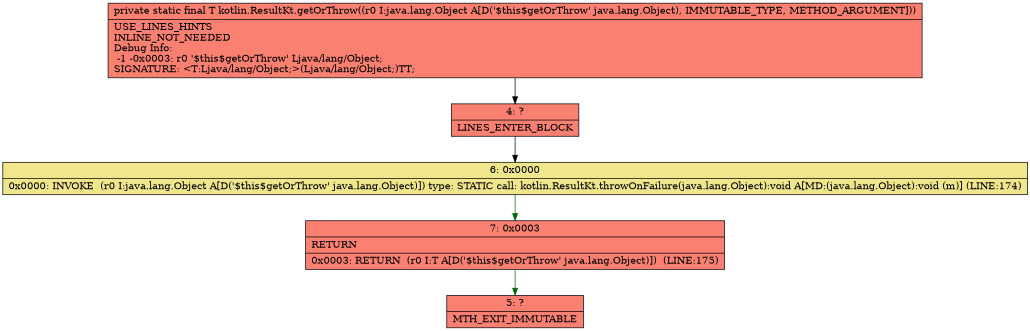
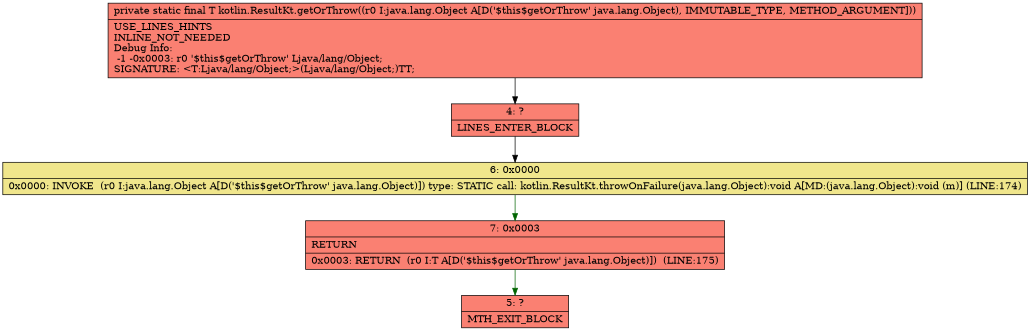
node "5: ?": text "MTH_EXIT_IMMUTABLE" -> "MTH_EXIT_BLOCK"
